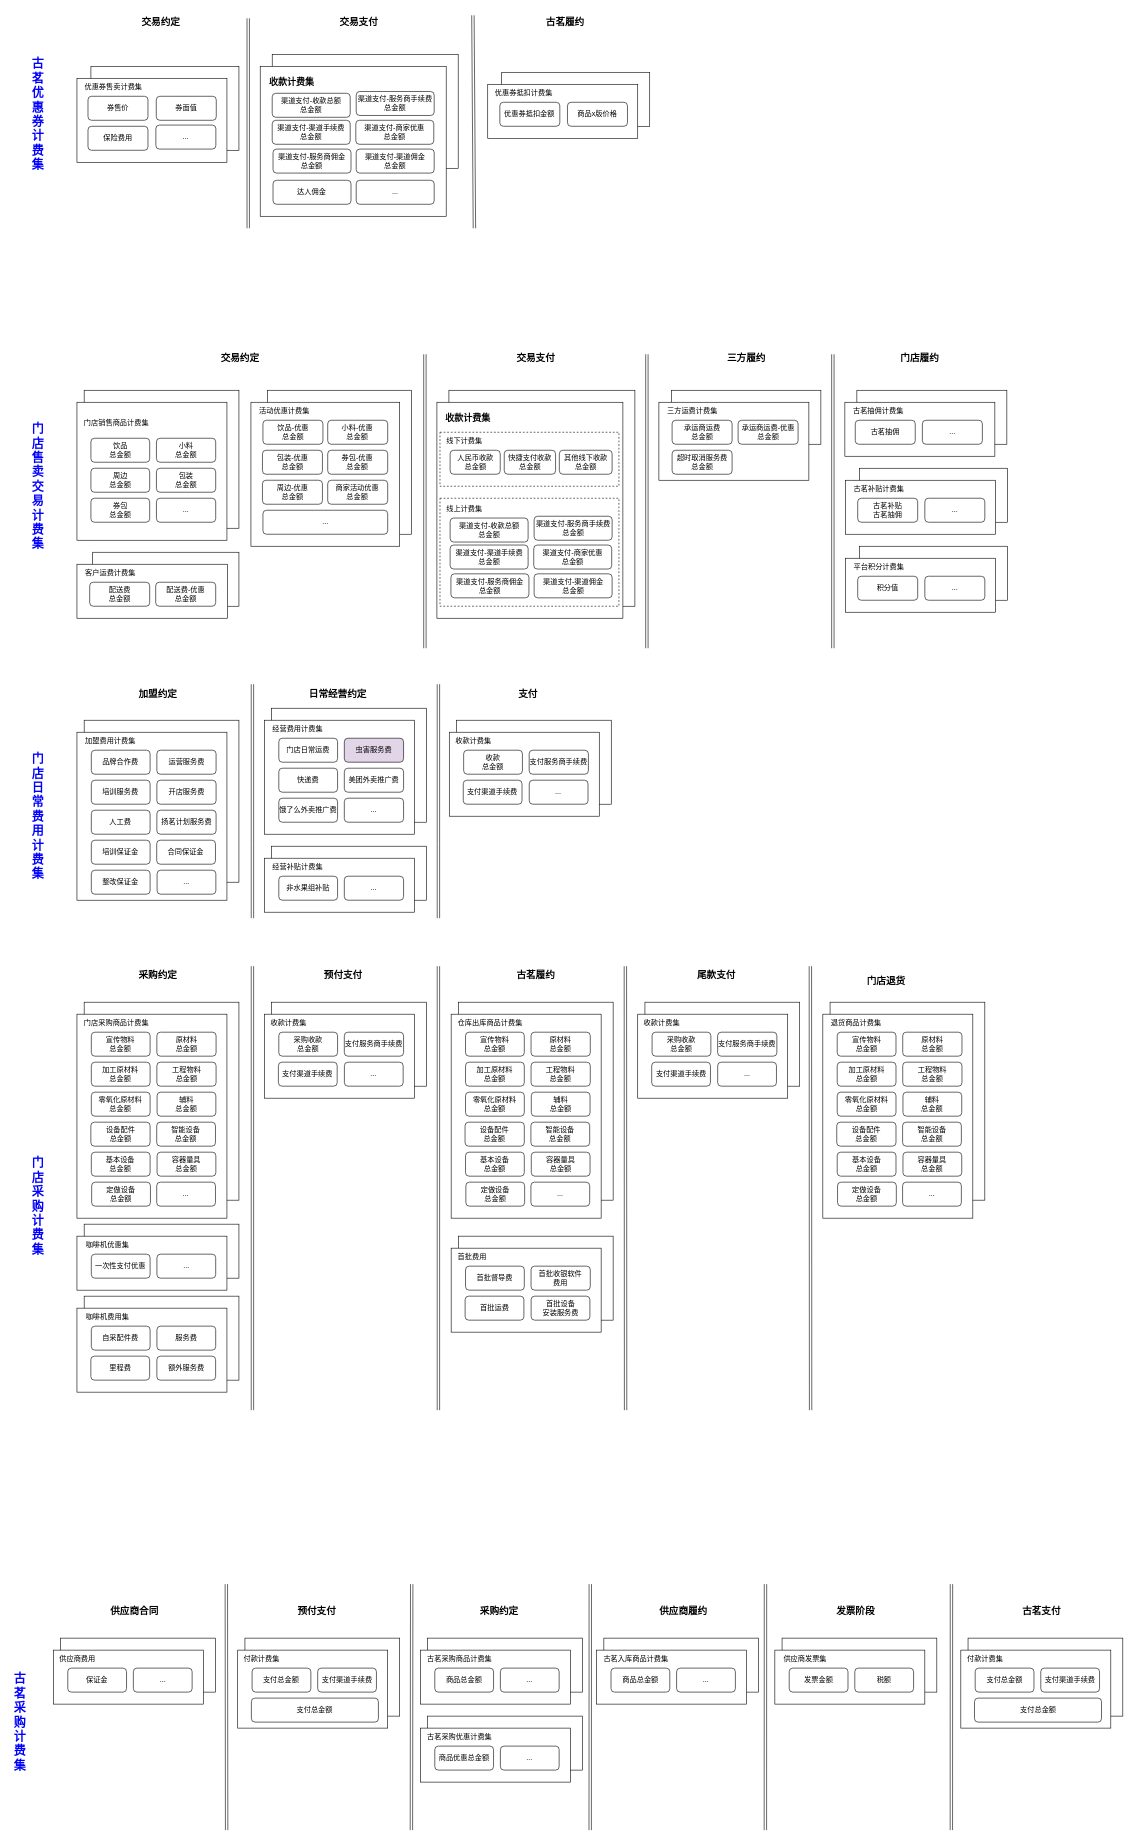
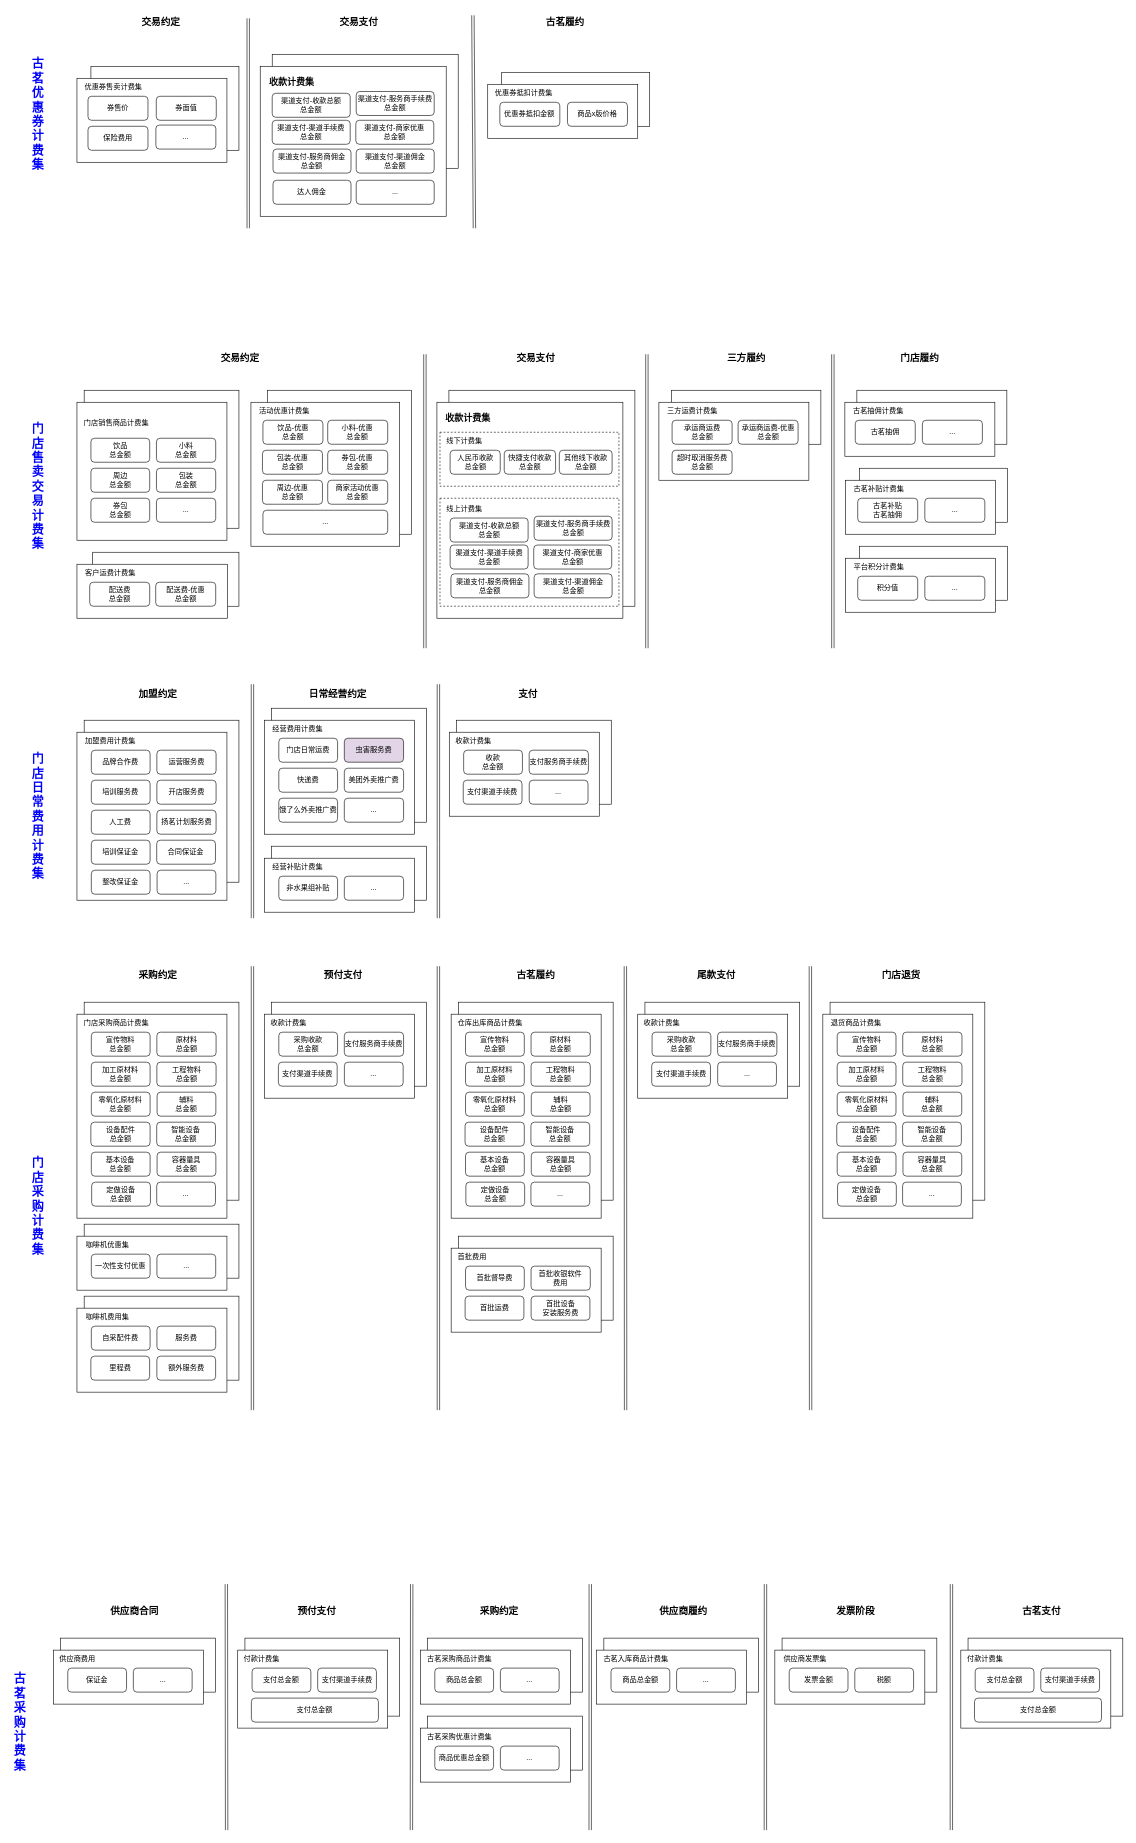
node "门店退货": moved (886, 981) -> (901, 975)
